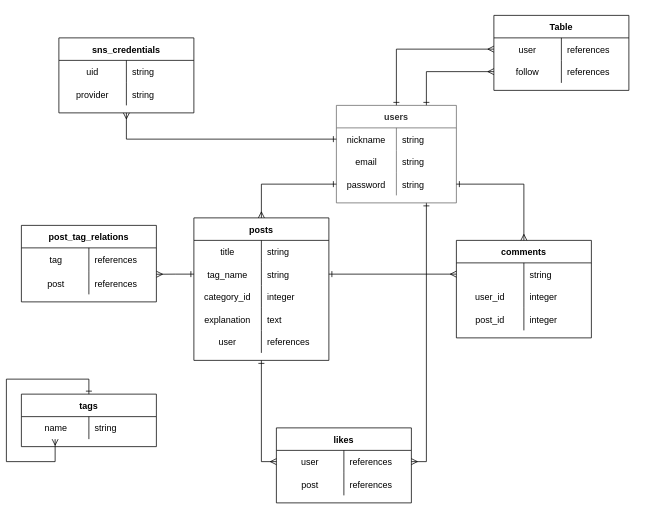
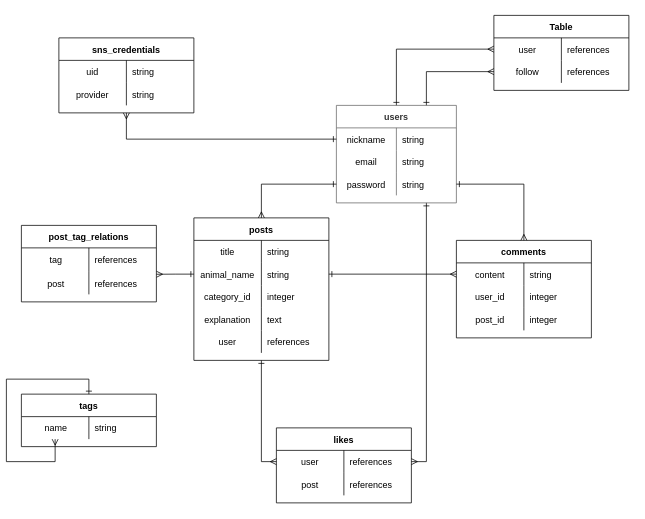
node "content": added
node "tag_name": label "tag_name" -> "animal_name"
